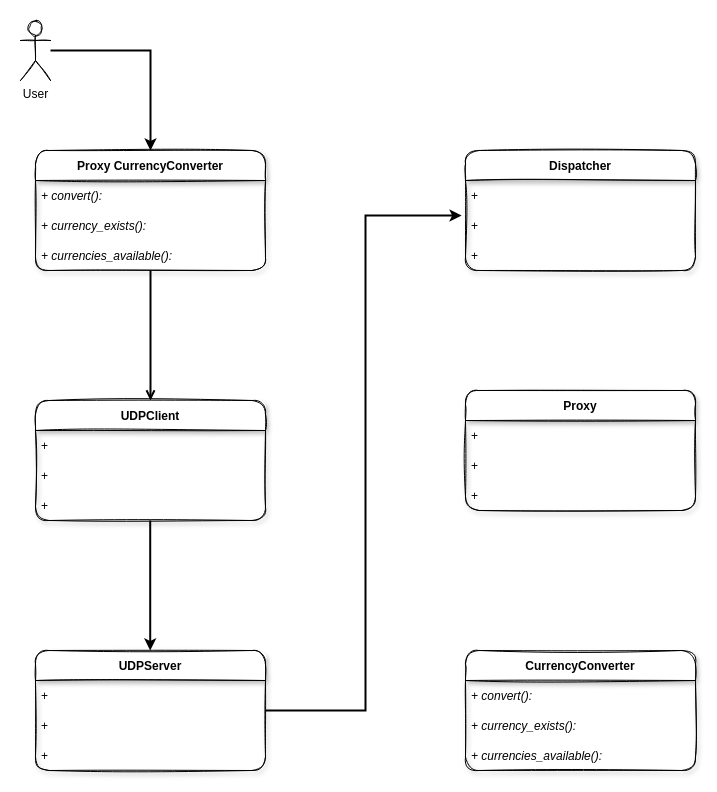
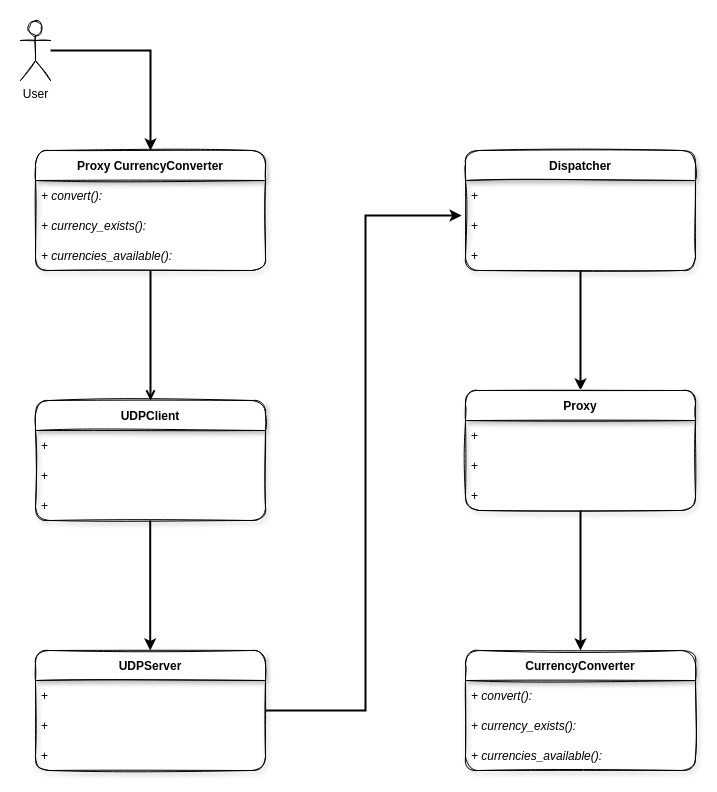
edge "Dispatcher" -> "Proxy": added
edge "Proxy" -> "CurrencyConverter": added
